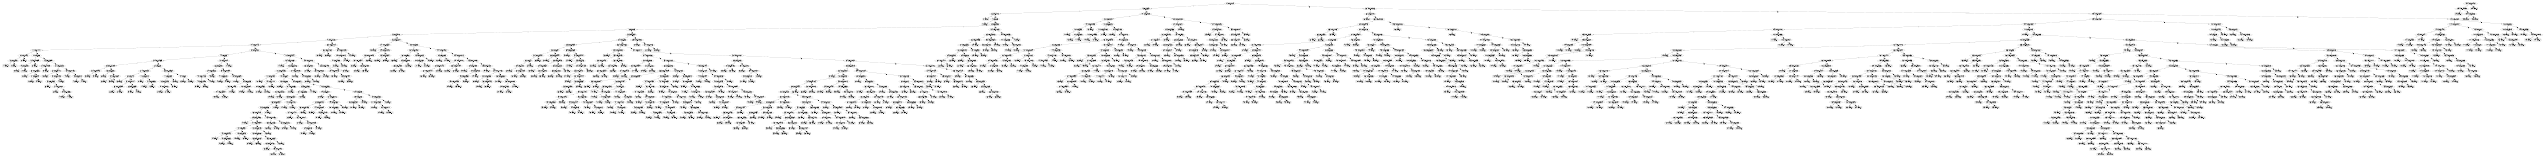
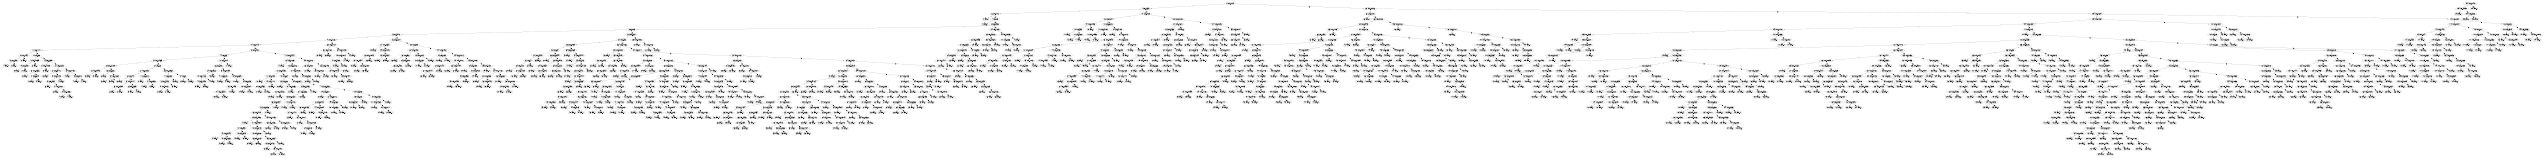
node "(208) Class=1": label "(208) Class=1" -> "(288) Class=1"
